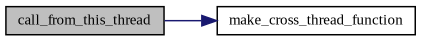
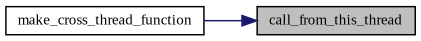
edge "call_from_this_thread" -> "make_cross_thread_function": reversed
